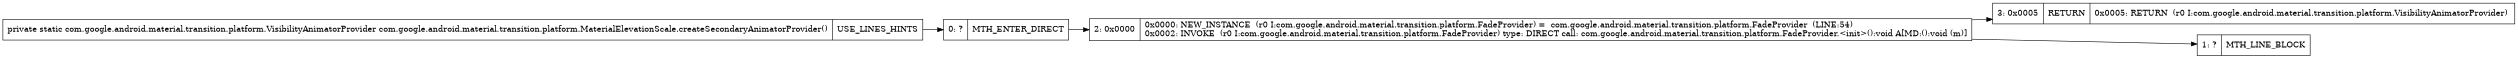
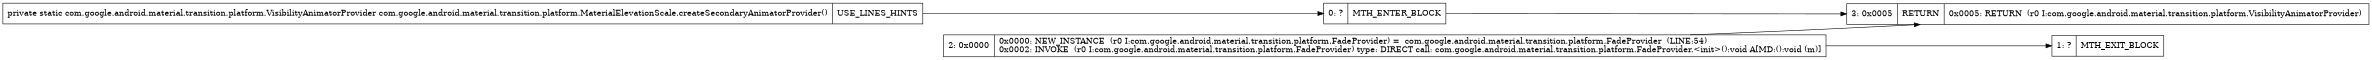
node "0: ?": text "MTH_ENTER_DIRECT" -> "MTH_ENTER_BLOCK"
edge "0: ?" -> "2: 0x0000": now "0: ?" -> "3: 0x0005"
node "1: ?": text "MTH_LINE_BLOCK" -> "MTH_EXIT_BLOCK"
